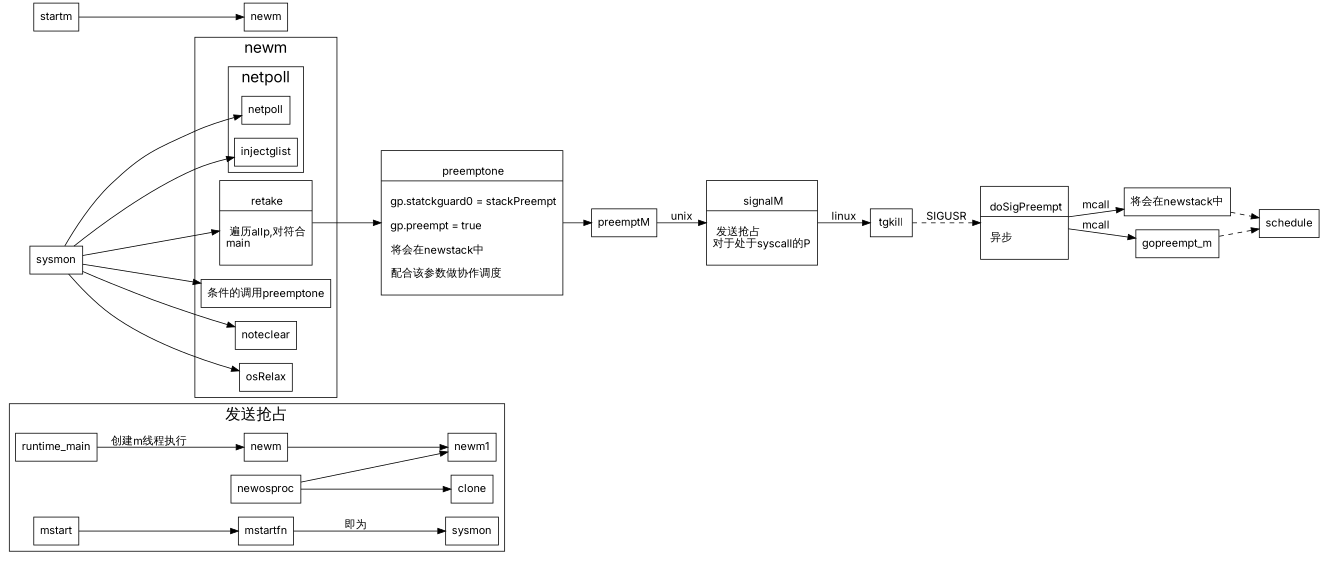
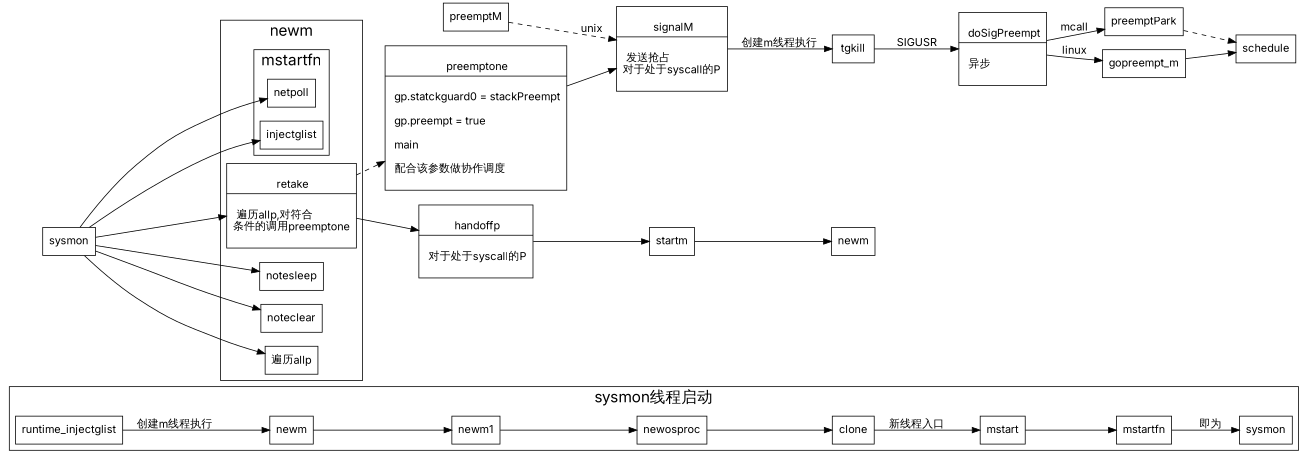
cluster "netpoll": label "netpoll" -> "mstartfn"
node "将会在newstack中": label "将会在newstack中" -> "preemptPark"
edge "signalM" -> "tgkill": label "linux" -> "创建m线程执行"
edge "retake" -> "preemptone": style solid -> dashed
edge "preemptone" -> "preemptM": now "preemptone" -> "signalM"
edge "preemptM" -> "signalM": style solid -> dashed
edge "tgkill" -> "doSigPreempt": style dashed -> solid
edge "doSigPreempt" -> "gopreempt_m": label "mcall" -> "linux"
edge "gopreempt_m" -> "schedule": style dashed -> solid
node "handoffp": added
node "retake": text "main" -> "条件的调用preemptone"
node "preemptone": text "将会在newstack中" -> "main"
node "条件的调用preemptone": label "条件的调用preemptone" -> "notesleep"
node "osRelax": label "osRelax" -> "遍历allp"
cluster "发送抢占": label "发送抢占" -> "sysmon线程启动"
edge "clone" -> "mstart": added, label "新线程入口"
node "runtime_main": label "runtime_main" -> "runtime_injectglist"
edge "newosproc" -> "newm1": reversed
